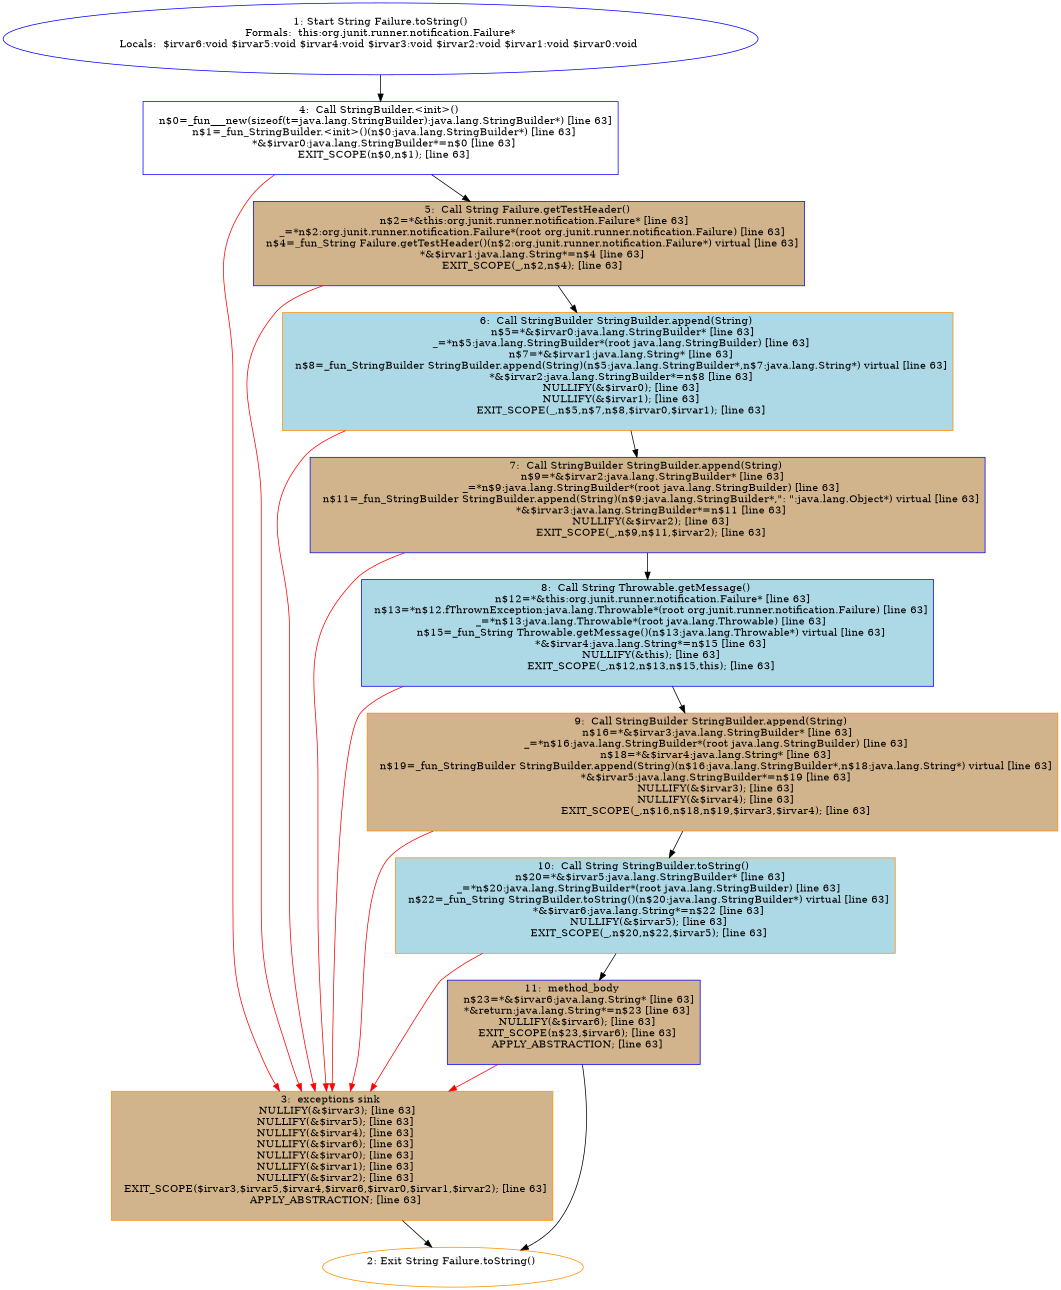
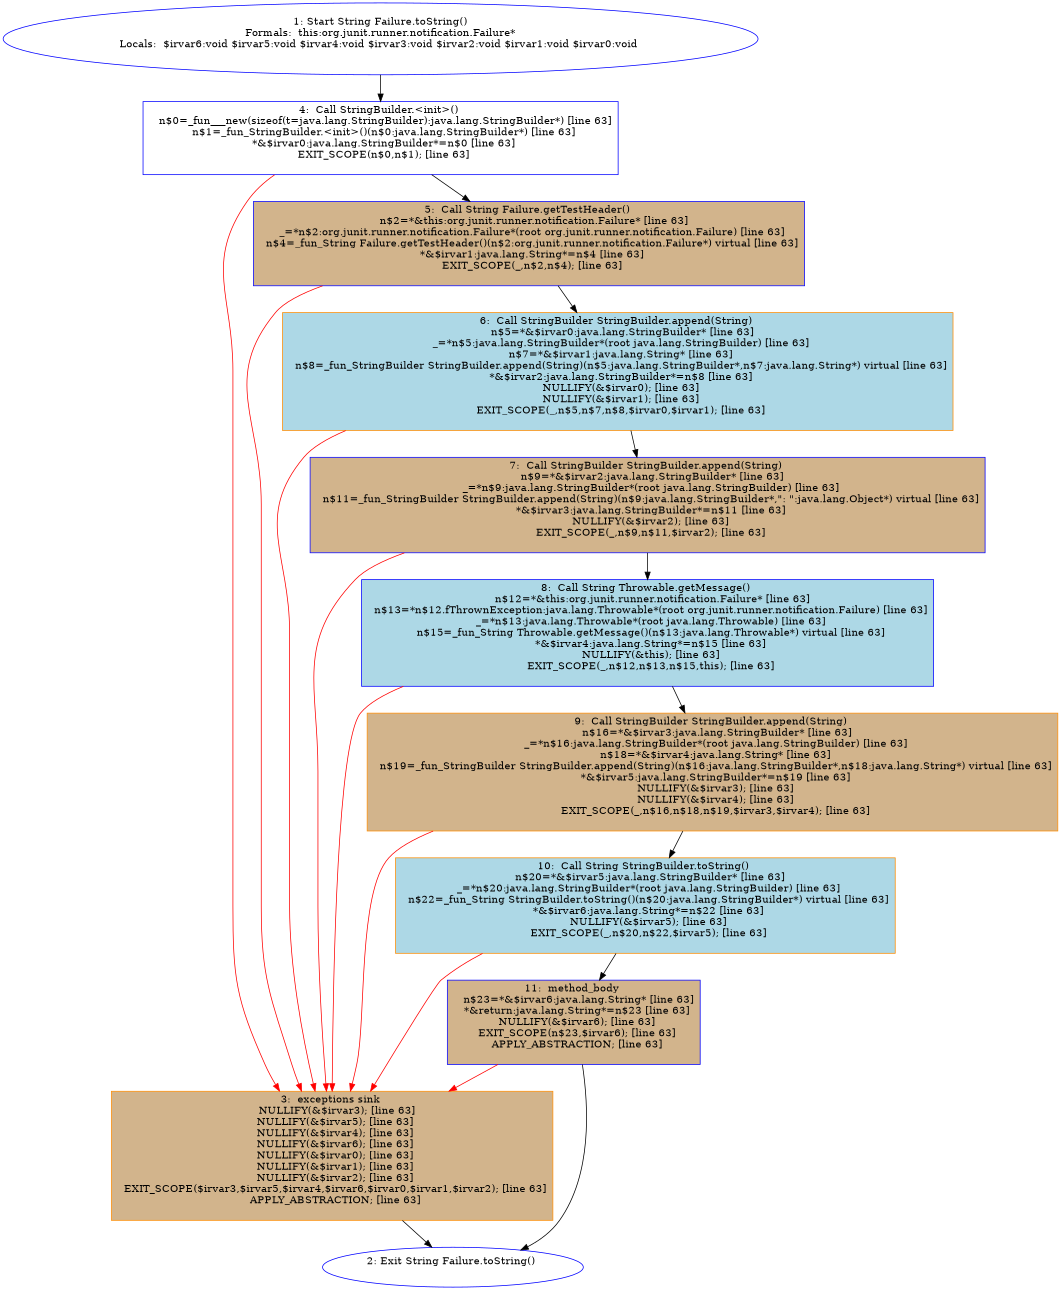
node "2: Exit String Failure.toString()": color darkorange -> blue
